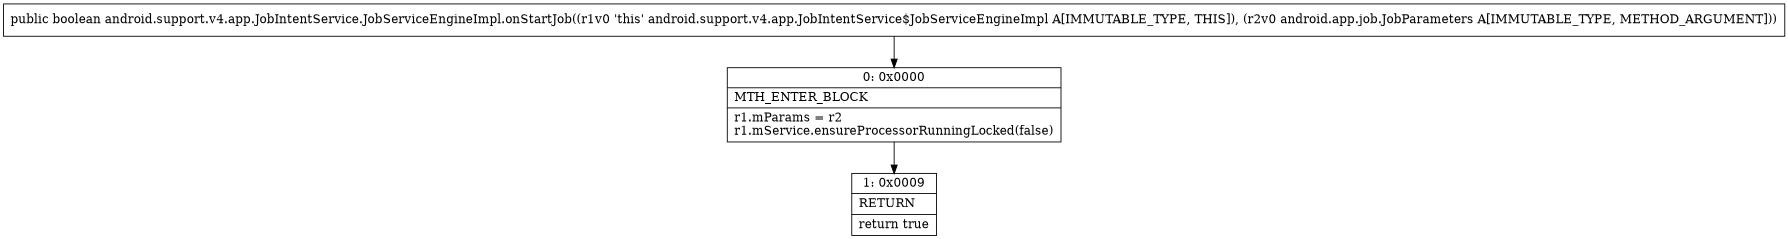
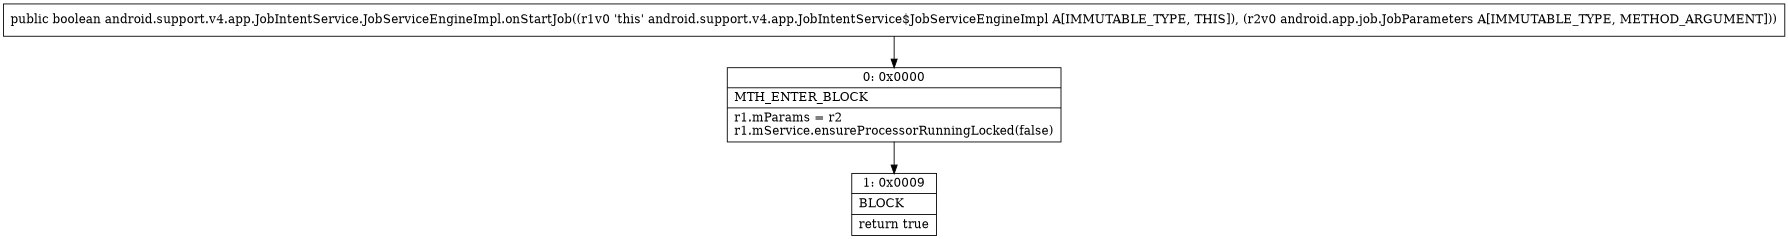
node "1: 0x0009": text "RETURN" -> "BLOCK"
